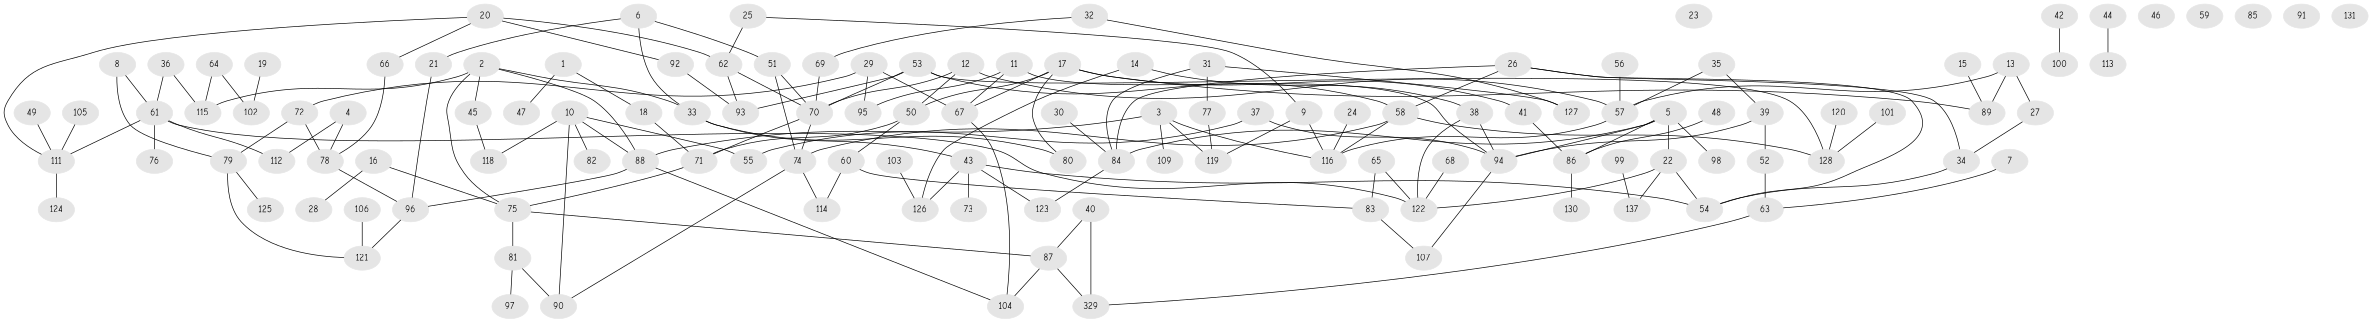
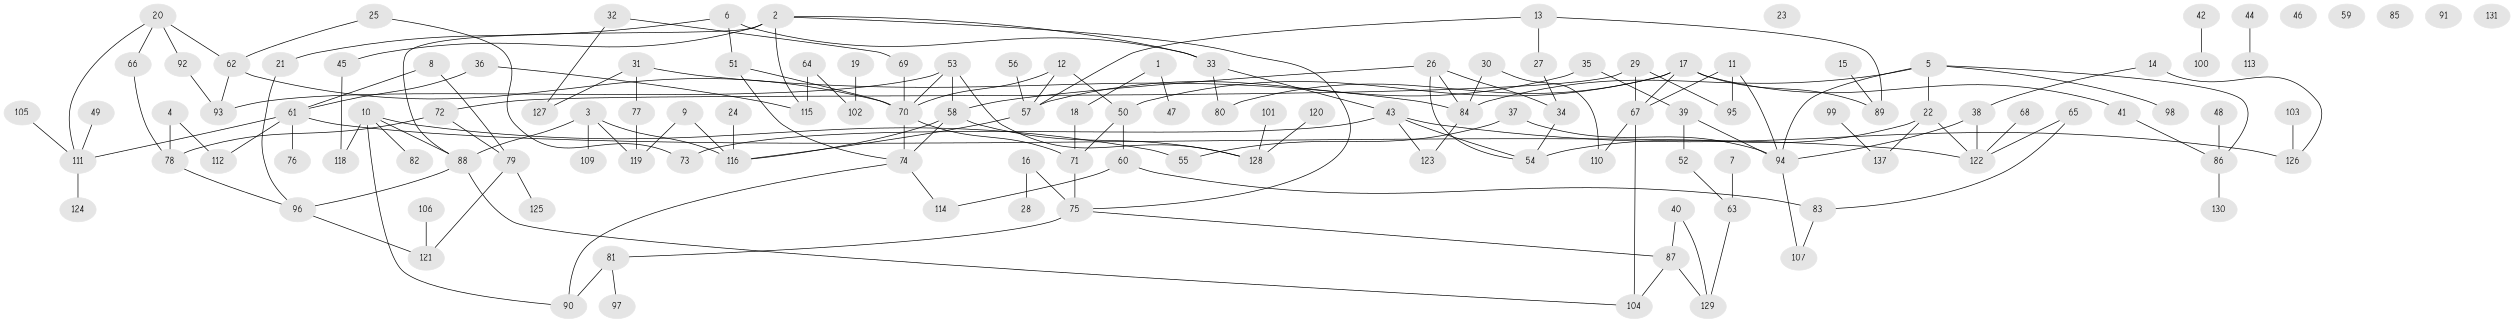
edge "25" -- "9": now "25" -- "73"
node "110": added
node "329": label "329" -> "129"
